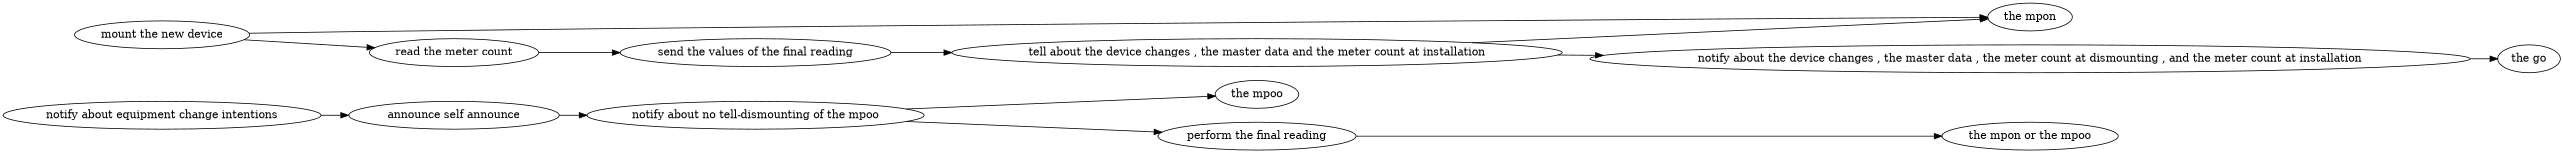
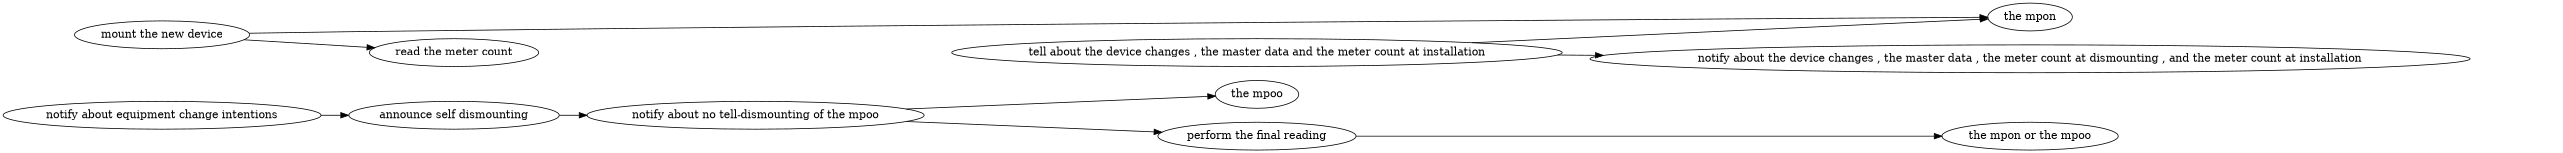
node "send the values of the final reading": removed
node "the go": removed
node "announce self announce": label "announce self announce" -> "announce self dismounting"
